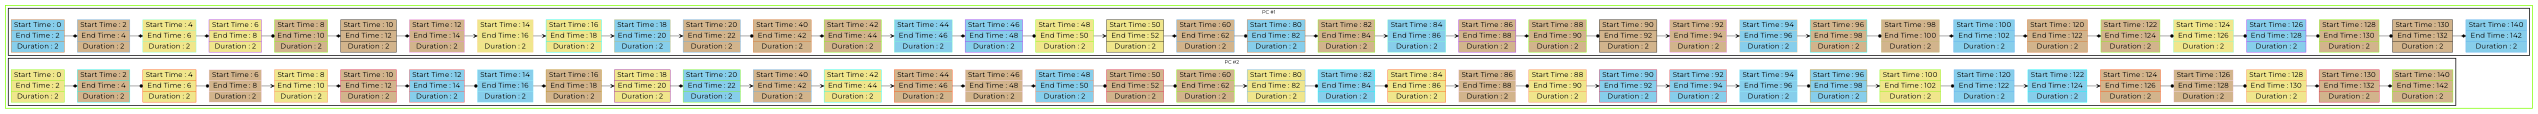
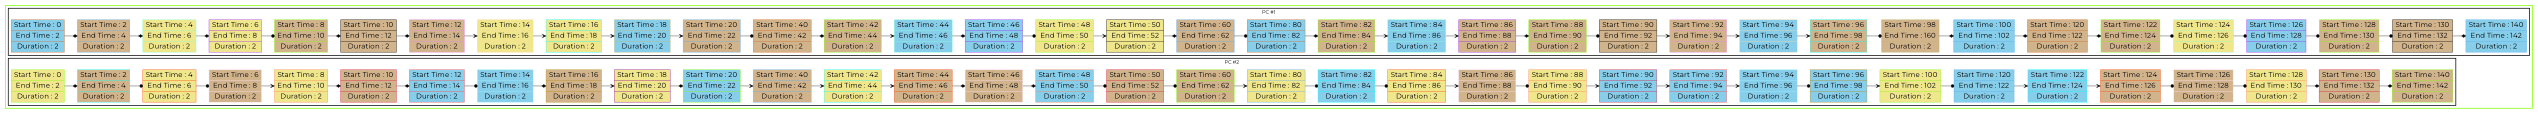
node "Start Time : 98": text "End Time : 100" -> "End Time : 160"
